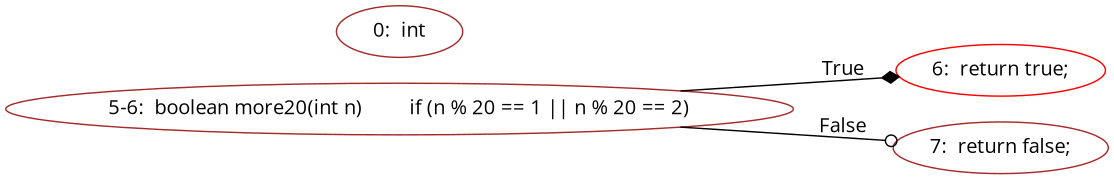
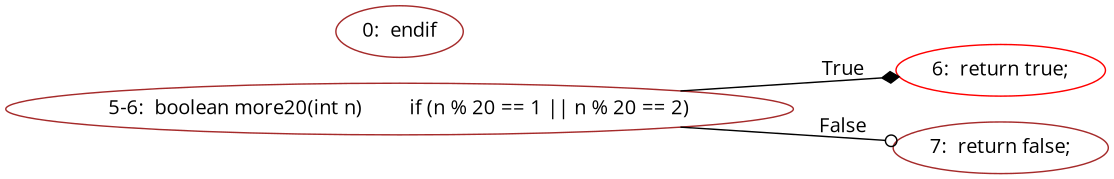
node "0:  int": label "0:  int" -> "0:  endif"
